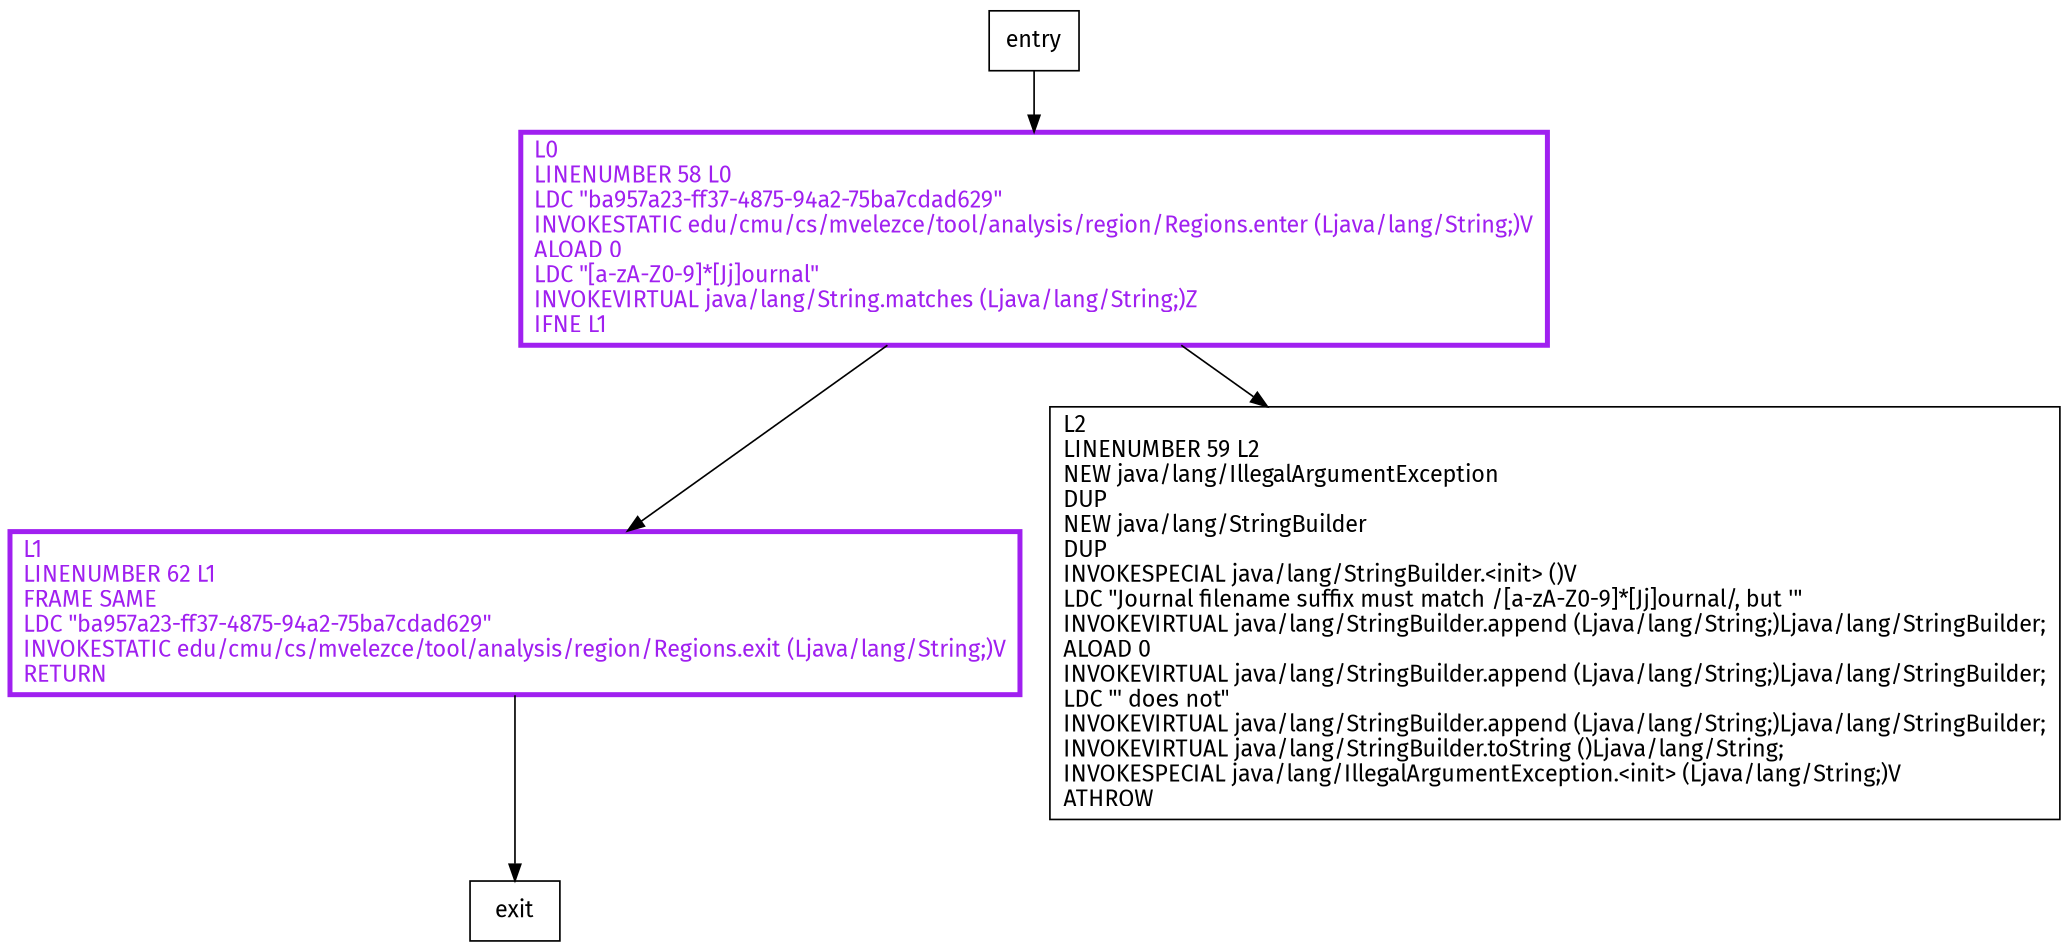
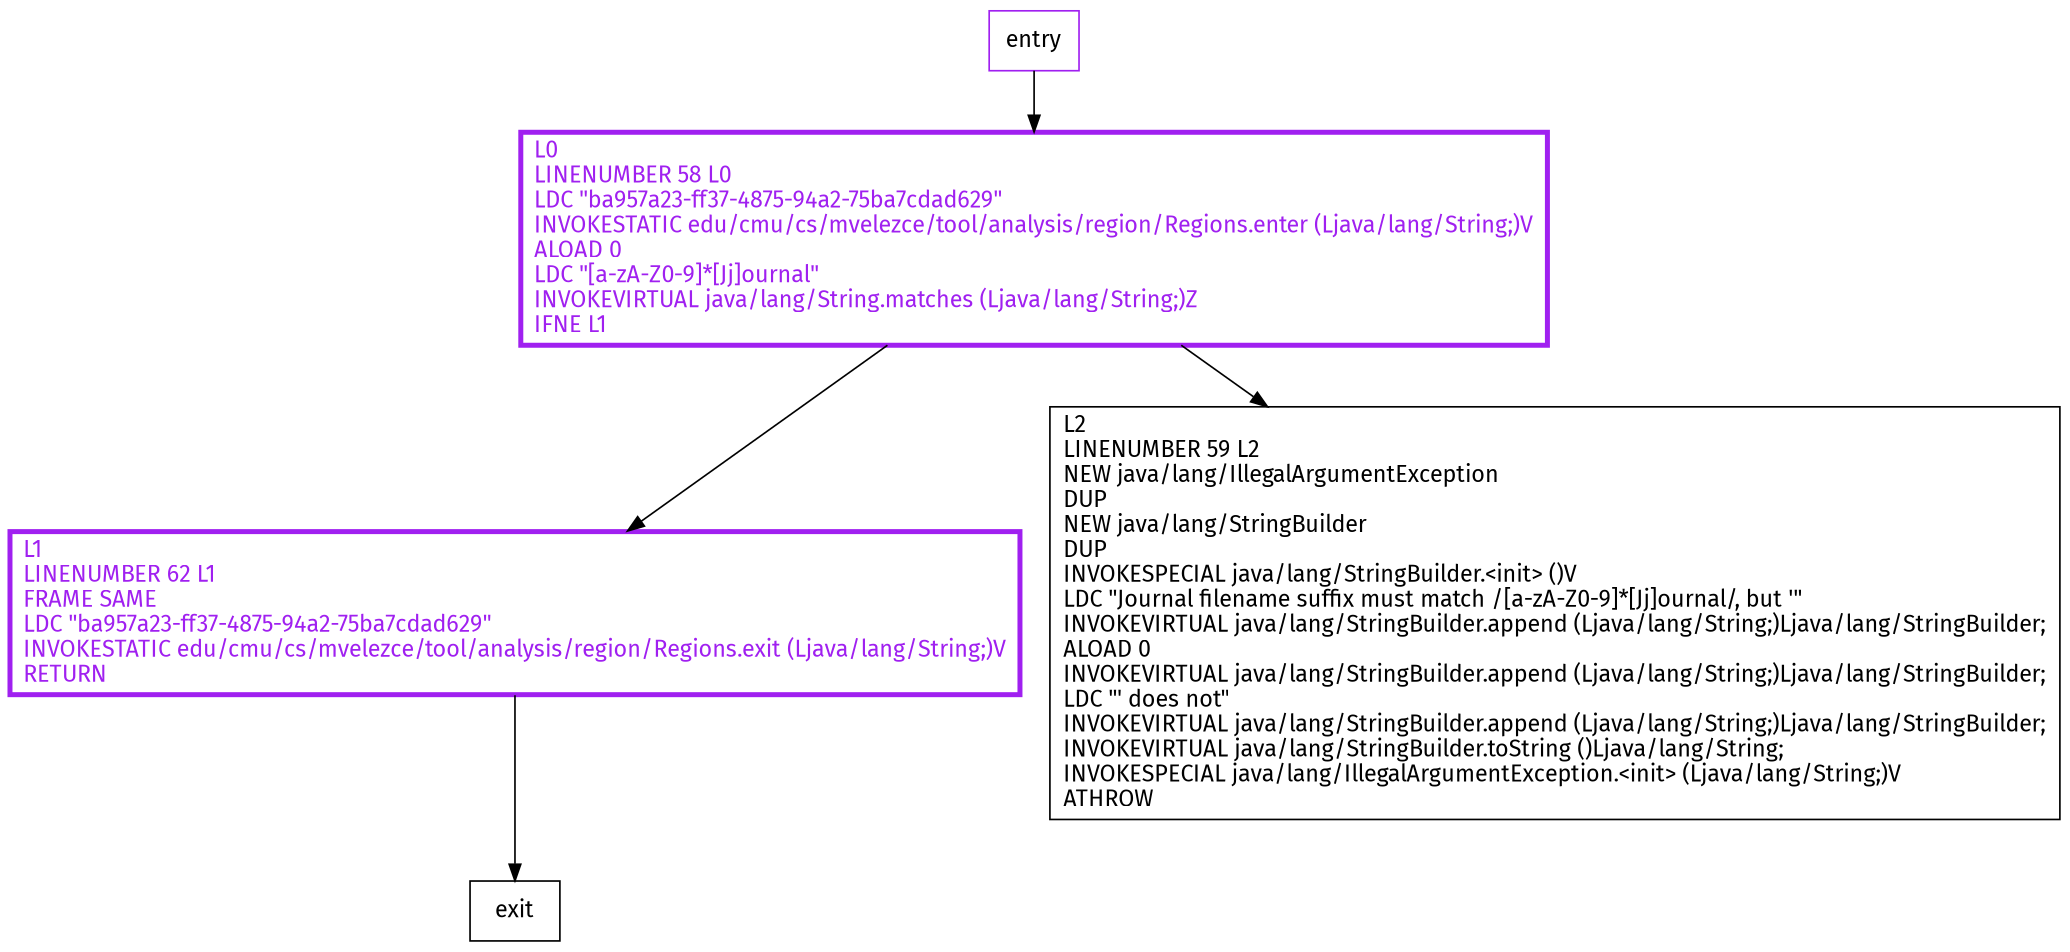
node "entry": color black -> purple
